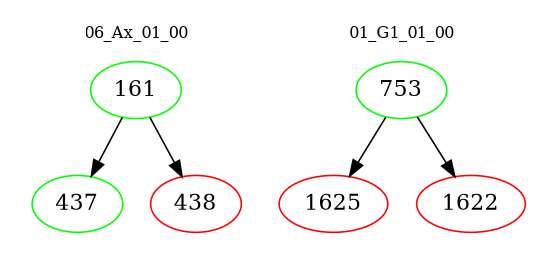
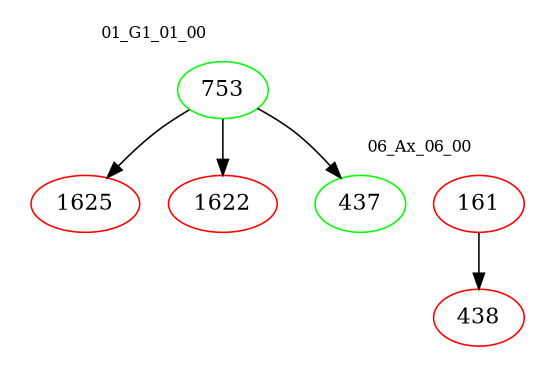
cluster "06_Ax_01_00": label "06_Ax_01_00" -> "06_Ax_06_00"
node "161": color green -> red
edge "161" -> "437": now "753" -> "437"
